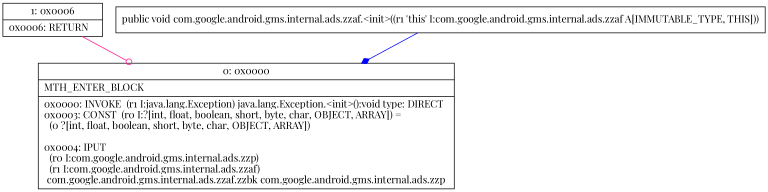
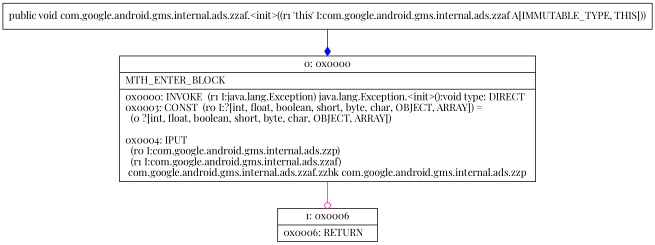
edge "1: 0x0006" -> "0: 0x0000": reversed
